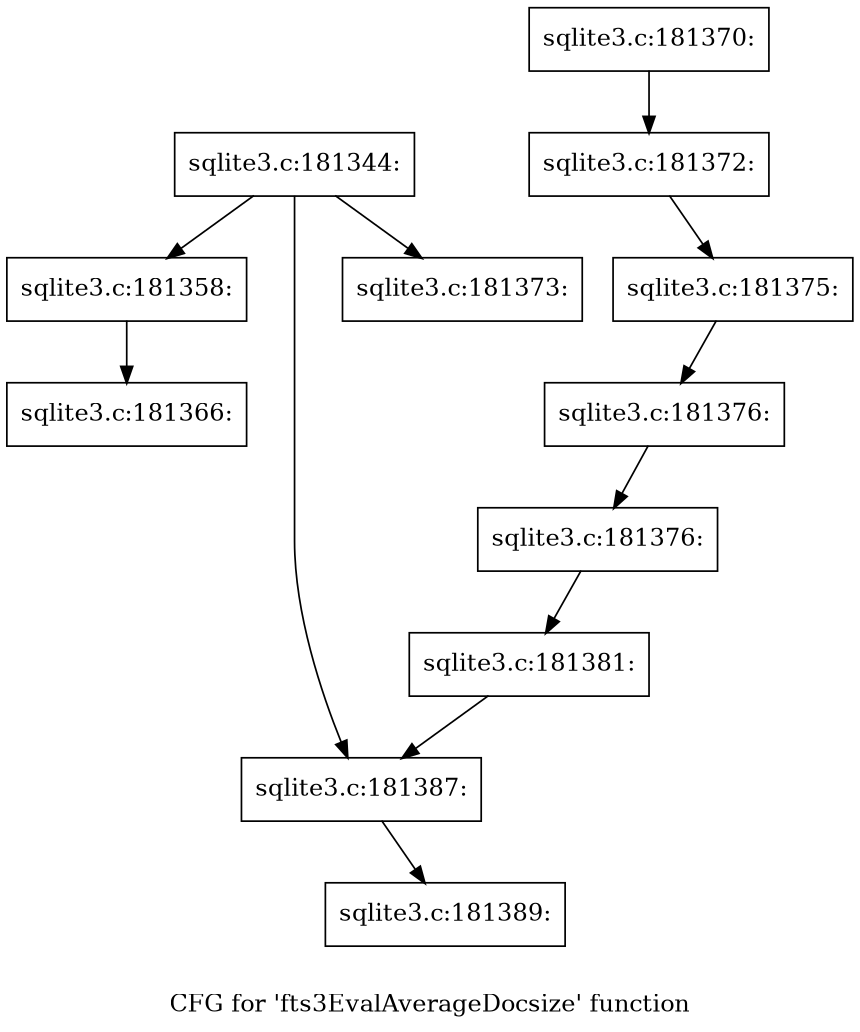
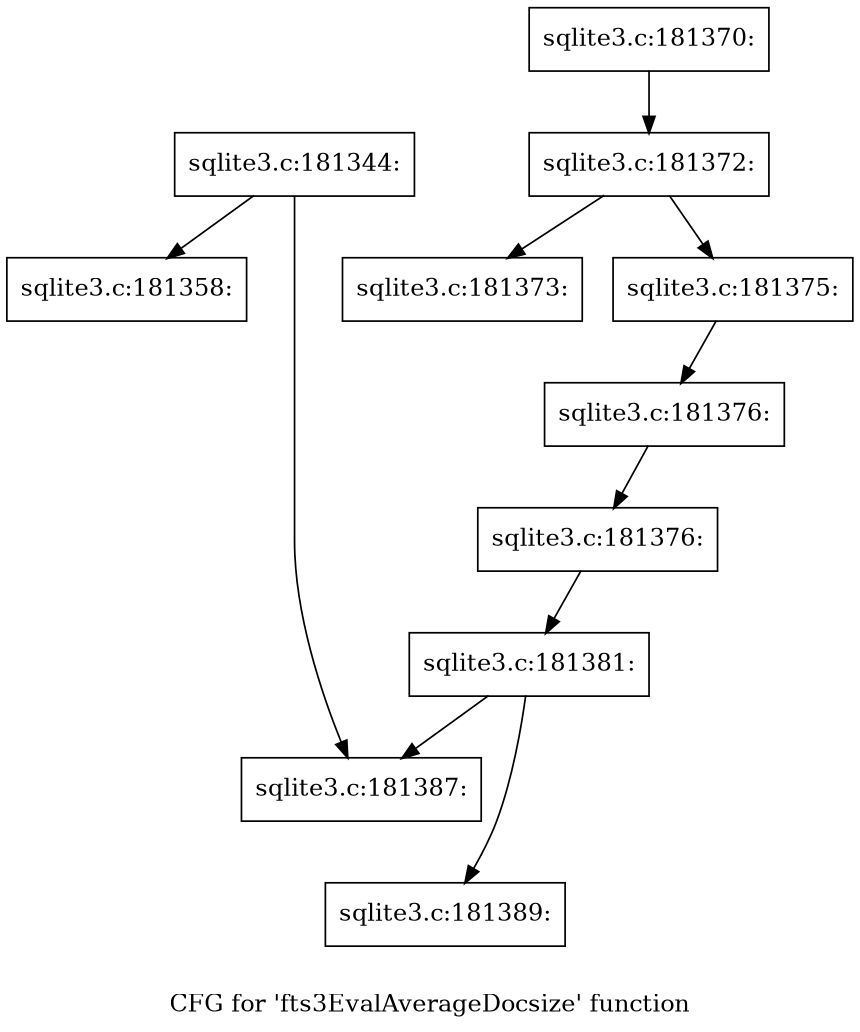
edge "sqlite3.c:181344:" -> "sqlite3.c:181373:": now "sqlite3.c:181372:" -> "sqlite3.c:181373:"
node "sqlite3.c:181366:": removed
edge "sqlite3.c:181387:" -> "sqlite3.c:181389:": now "sqlite3.c:181381:" -> "sqlite3.c:181389:"
